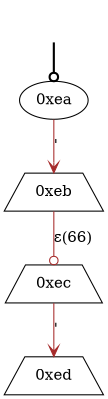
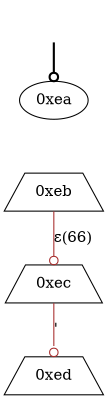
edge "0xea" -> "0xeb": removed, label "'"
edge "0xec" -> "0xed": arrowhead vee -> odot
